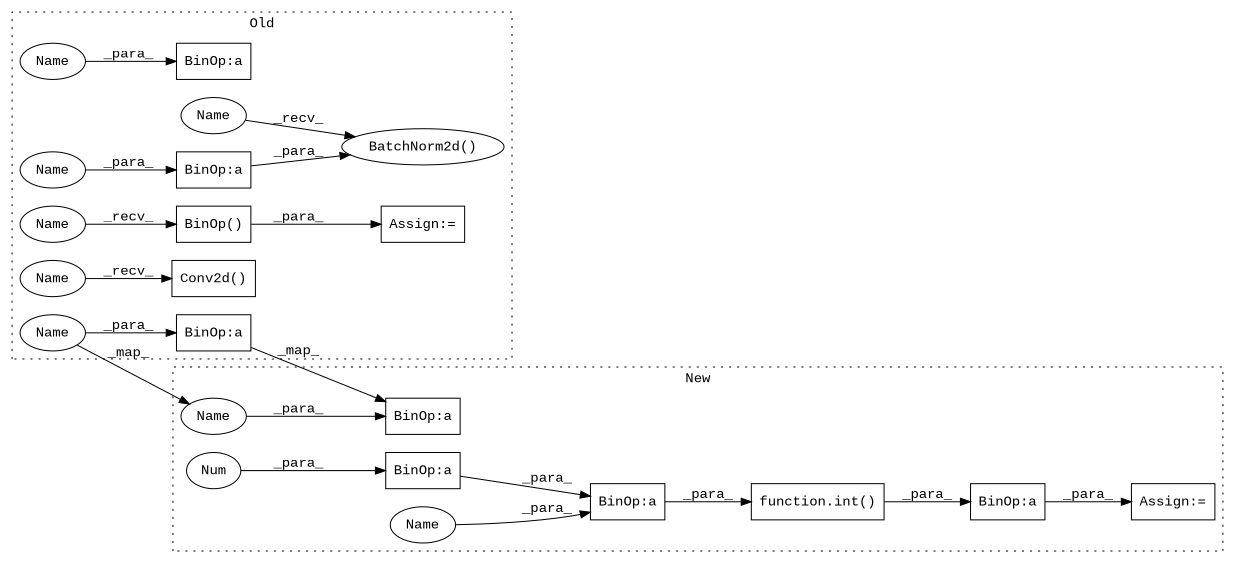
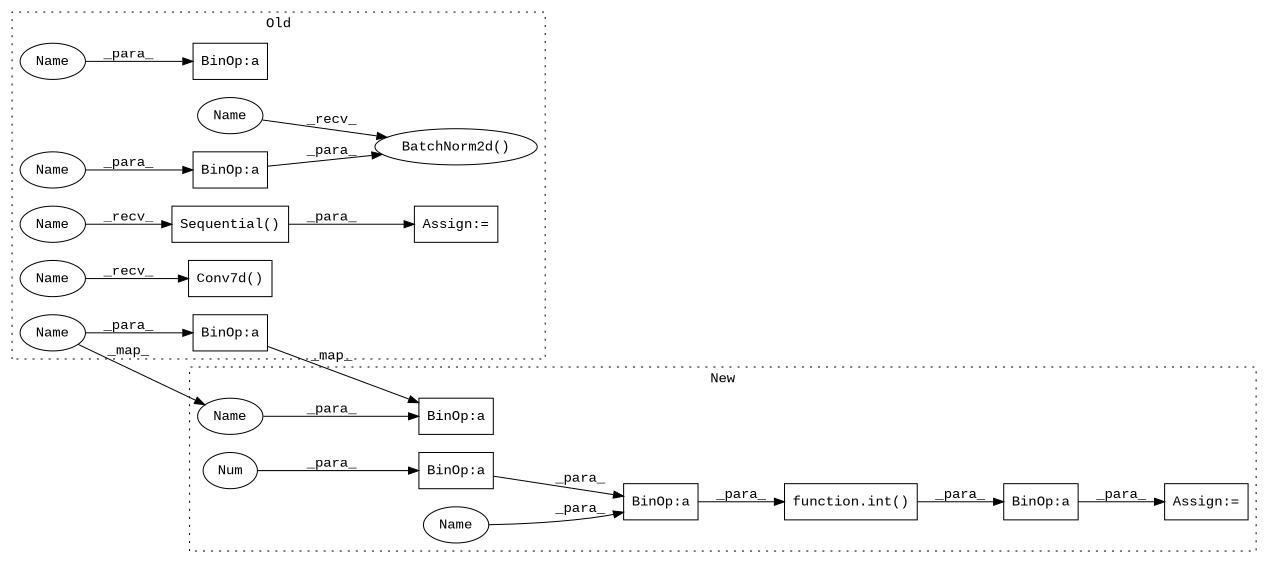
node "BinOp()": label "BinOp()" -> "Sequential()"
node "Conv2d()": label "Conv2d()" -> "Conv7d()"
